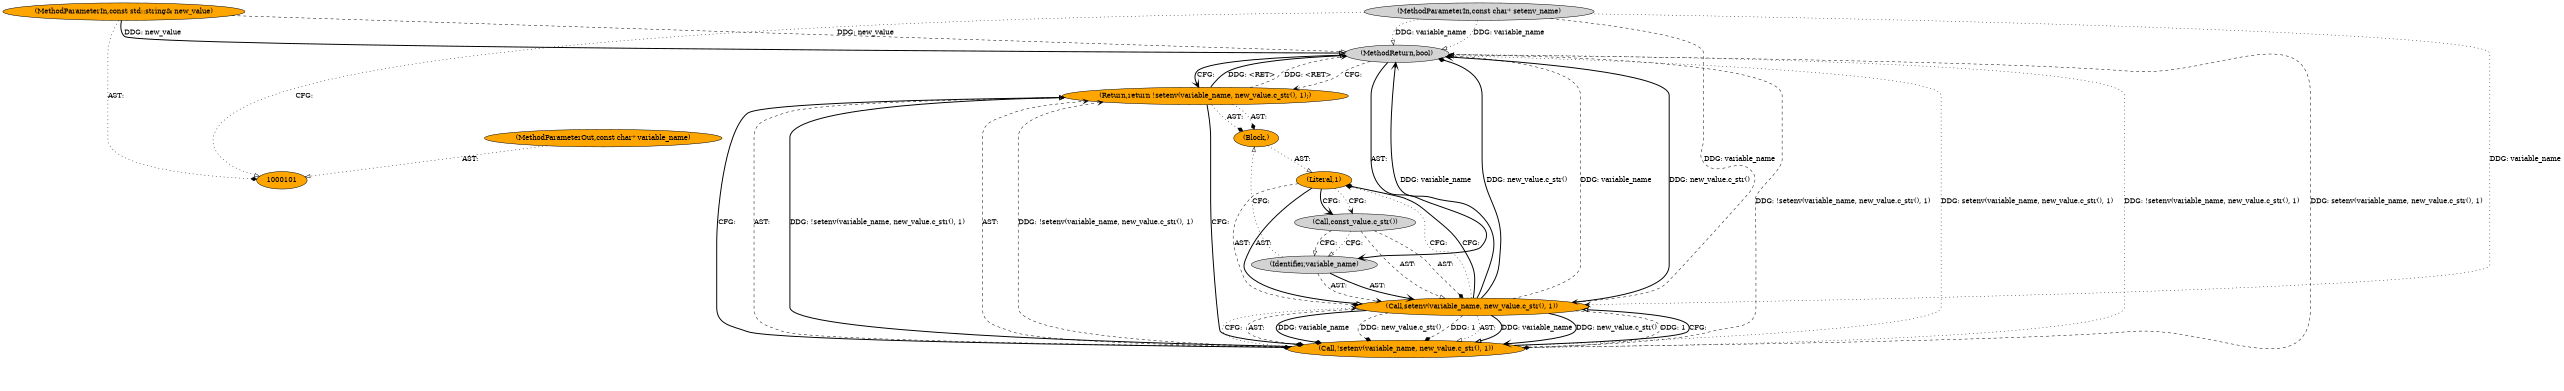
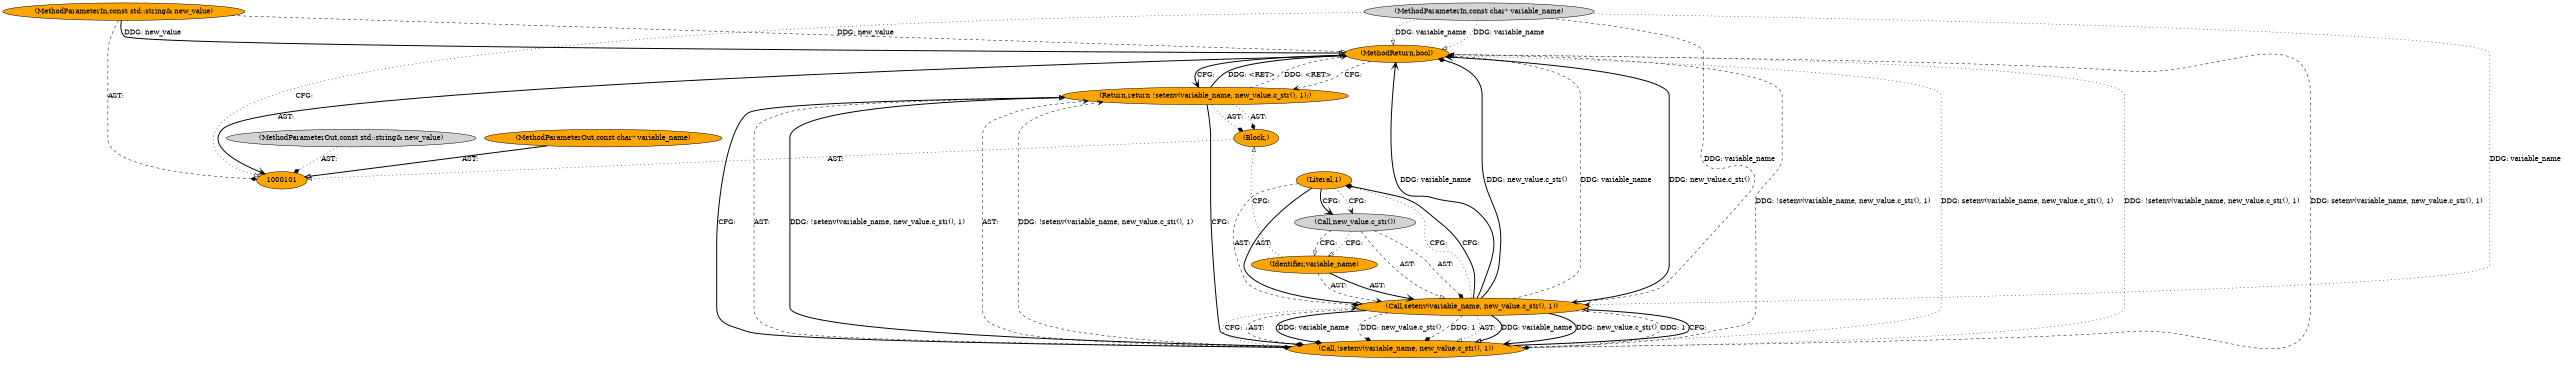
node "(MethodParameterIn,const char* setenv_name)": label "(MethodParameterIn,const char* setenv_name)" -> "(MethodParameterIn,const char* variable_name)"
node "(MethodReturn,bool)": fillcolor lightgrey -> orange
node "(MethodParameterOut,const std::string& new_value)": added
edge "(MethodParameterIn,const std::string& new_value)" -> "1000101": style dotted -> dashed
edge "(Block,)" -> "(Literal,1)": now "(Block,)" -> "1000101"
edge "(MethodParameterOut,const char* variable_name)" -> "1000101": style dotted -> bold
edge "(MethodReturn,bool)" -> "(Identifier,variable_name)": now "(MethodReturn,bool)" -> "1000101"
node "(Call,const_value.c_str())": label "(Call,const_value.c_str())" -> "(Call,new_value.c_str())"
node "(Identifier,variable_name)": fillcolor lightgrey -> orange
